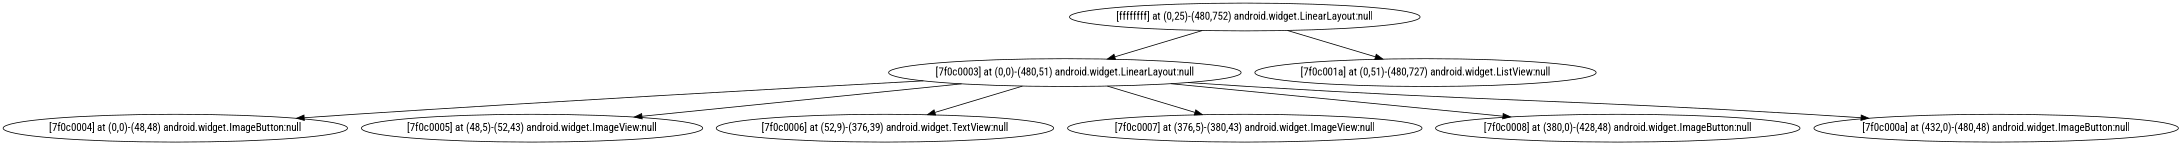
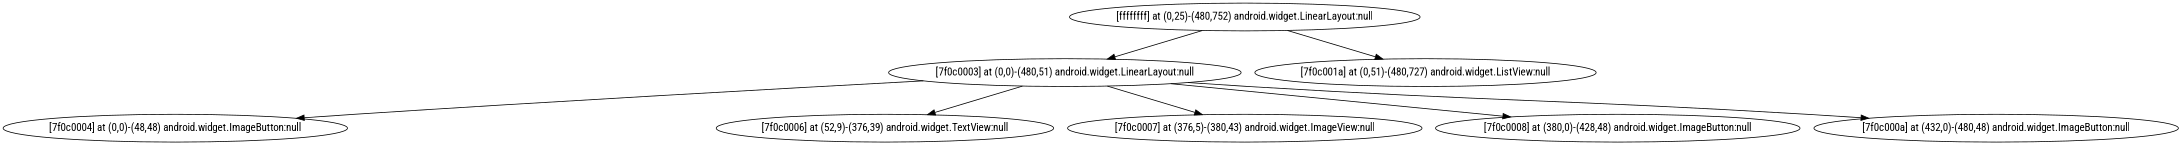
node "[7f0c0005] at (48,5)-(52,43) android.widget.ImageView:null": removed
